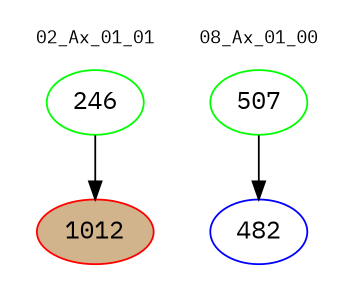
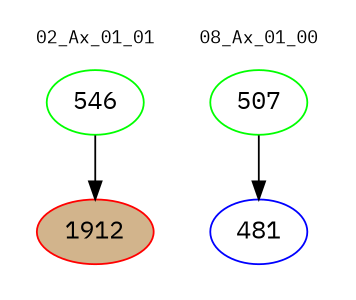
node "246": label "246" -> "546"
node "1012": label "1012" -> "1912"
node "482": label "482" -> "481"
